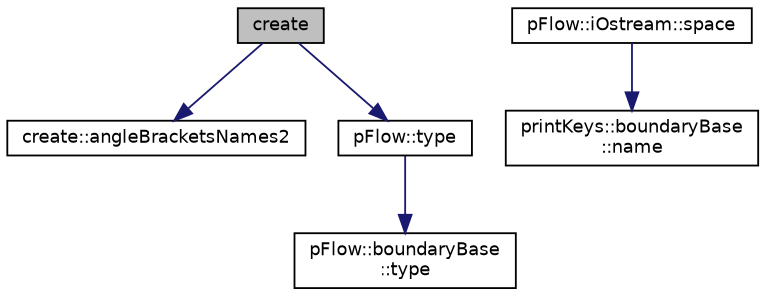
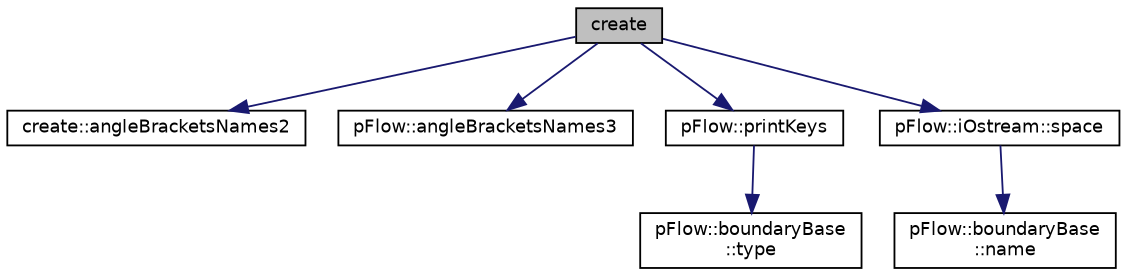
edge "create" -> "pFlow::iOstream::space": added
node "pFlow::angleBracketsNames3": added
node "pFlow::type": label "pFlow::type" -> "pFlow::printKeys"
node "printKeys::boundaryBase ::name": label "printKeys::boundaryBase ::name" -> "pFlow::boundaryBase ::name"
